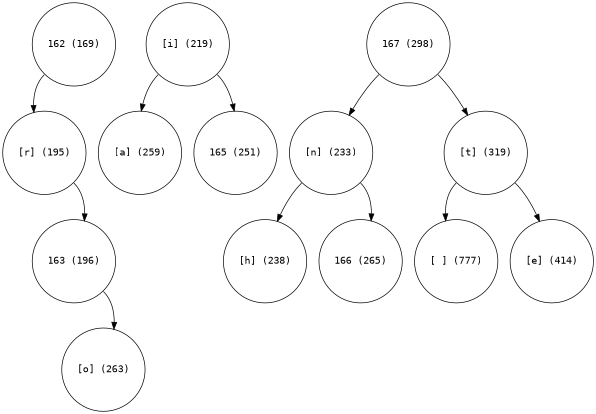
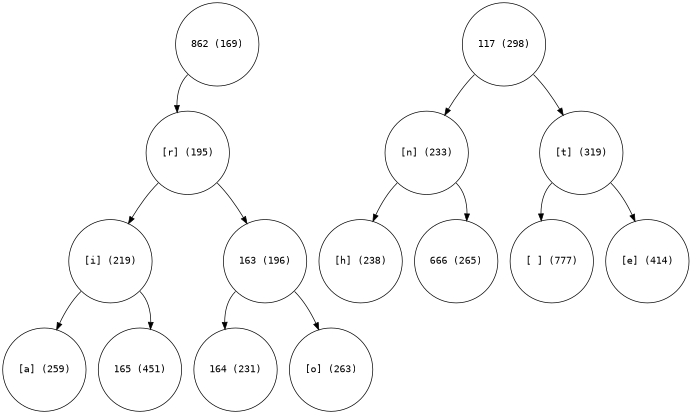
node "162 (169)": label "162 (169)" -> "862 (169)"
node "167 (298)": label "167 (298)" -> "117 (298)"
node "165 (251)": label "165 (251)" -> "165 (451)"
edge "[r] (195)" -> "[i] (219)": added
node "166 (265)": label "166 (265)" -> "666 (265)"
node "164 (231)": added
